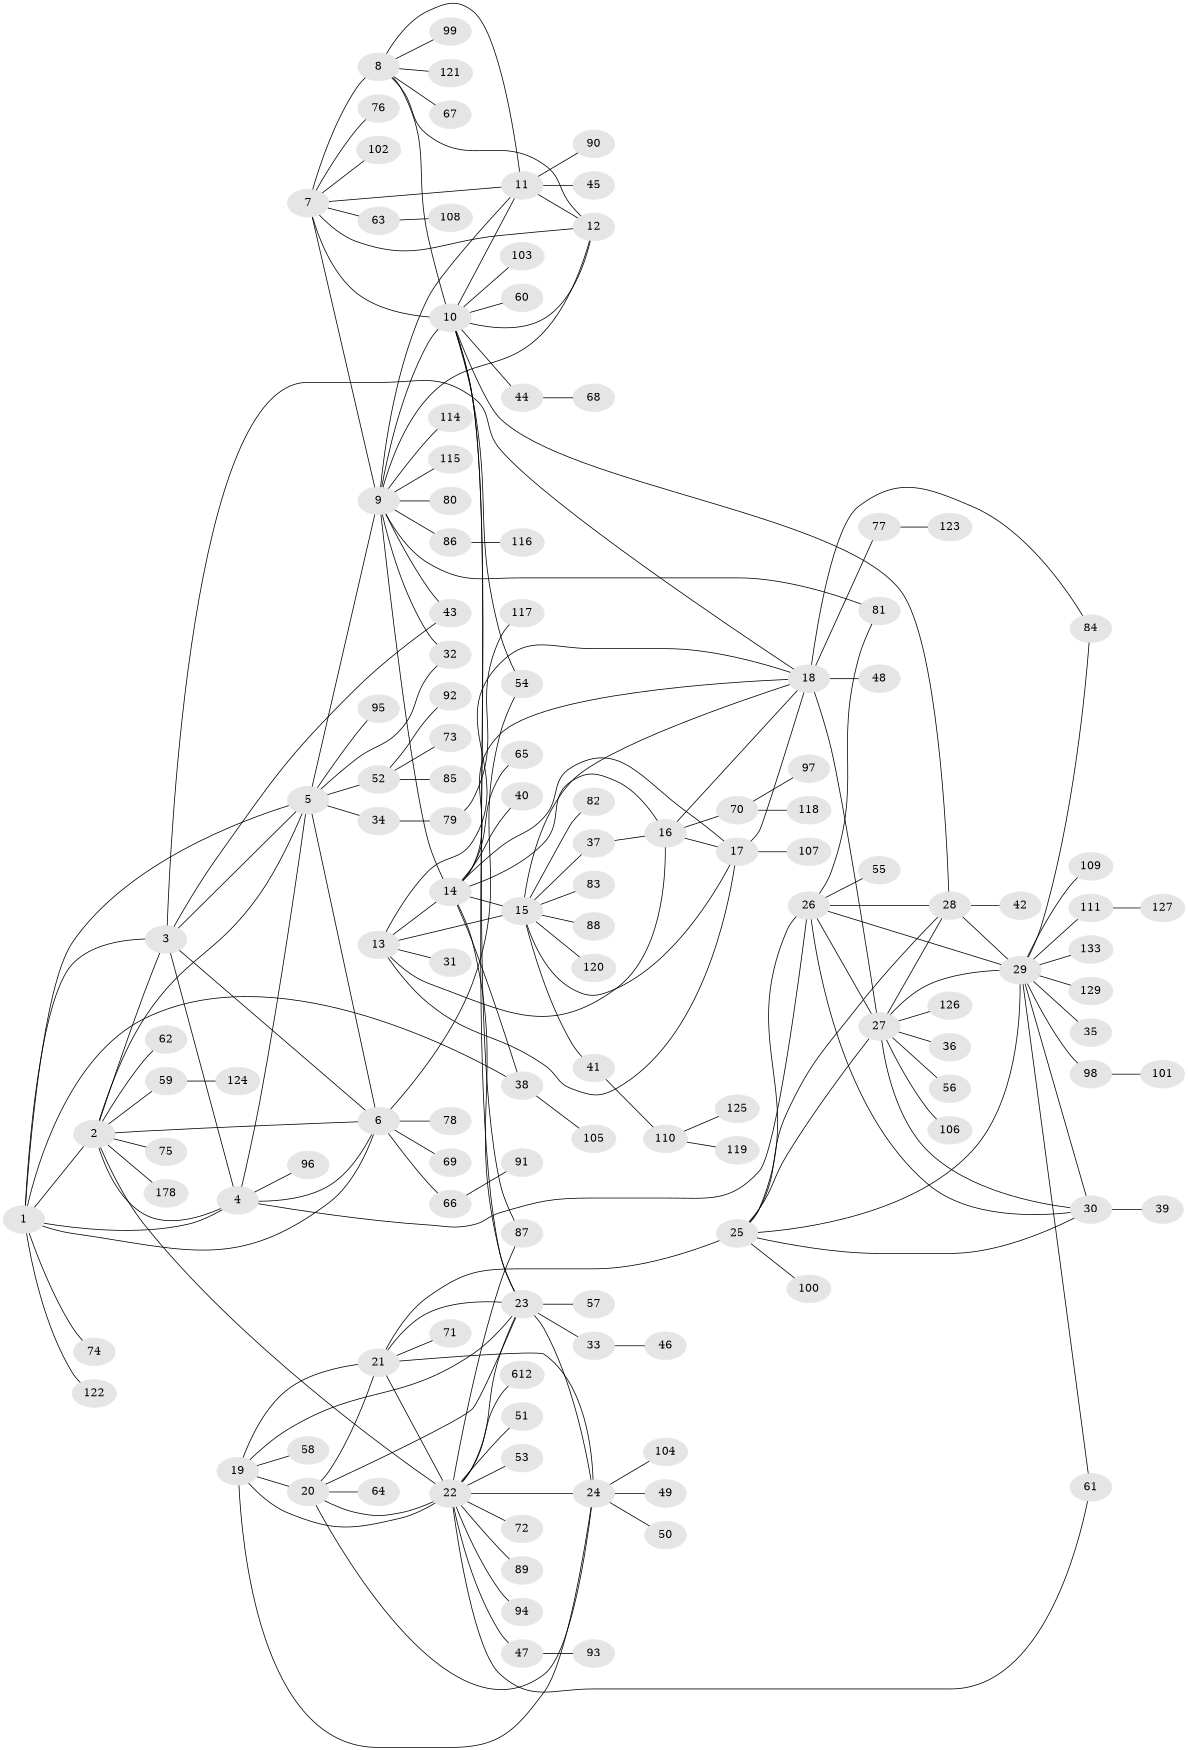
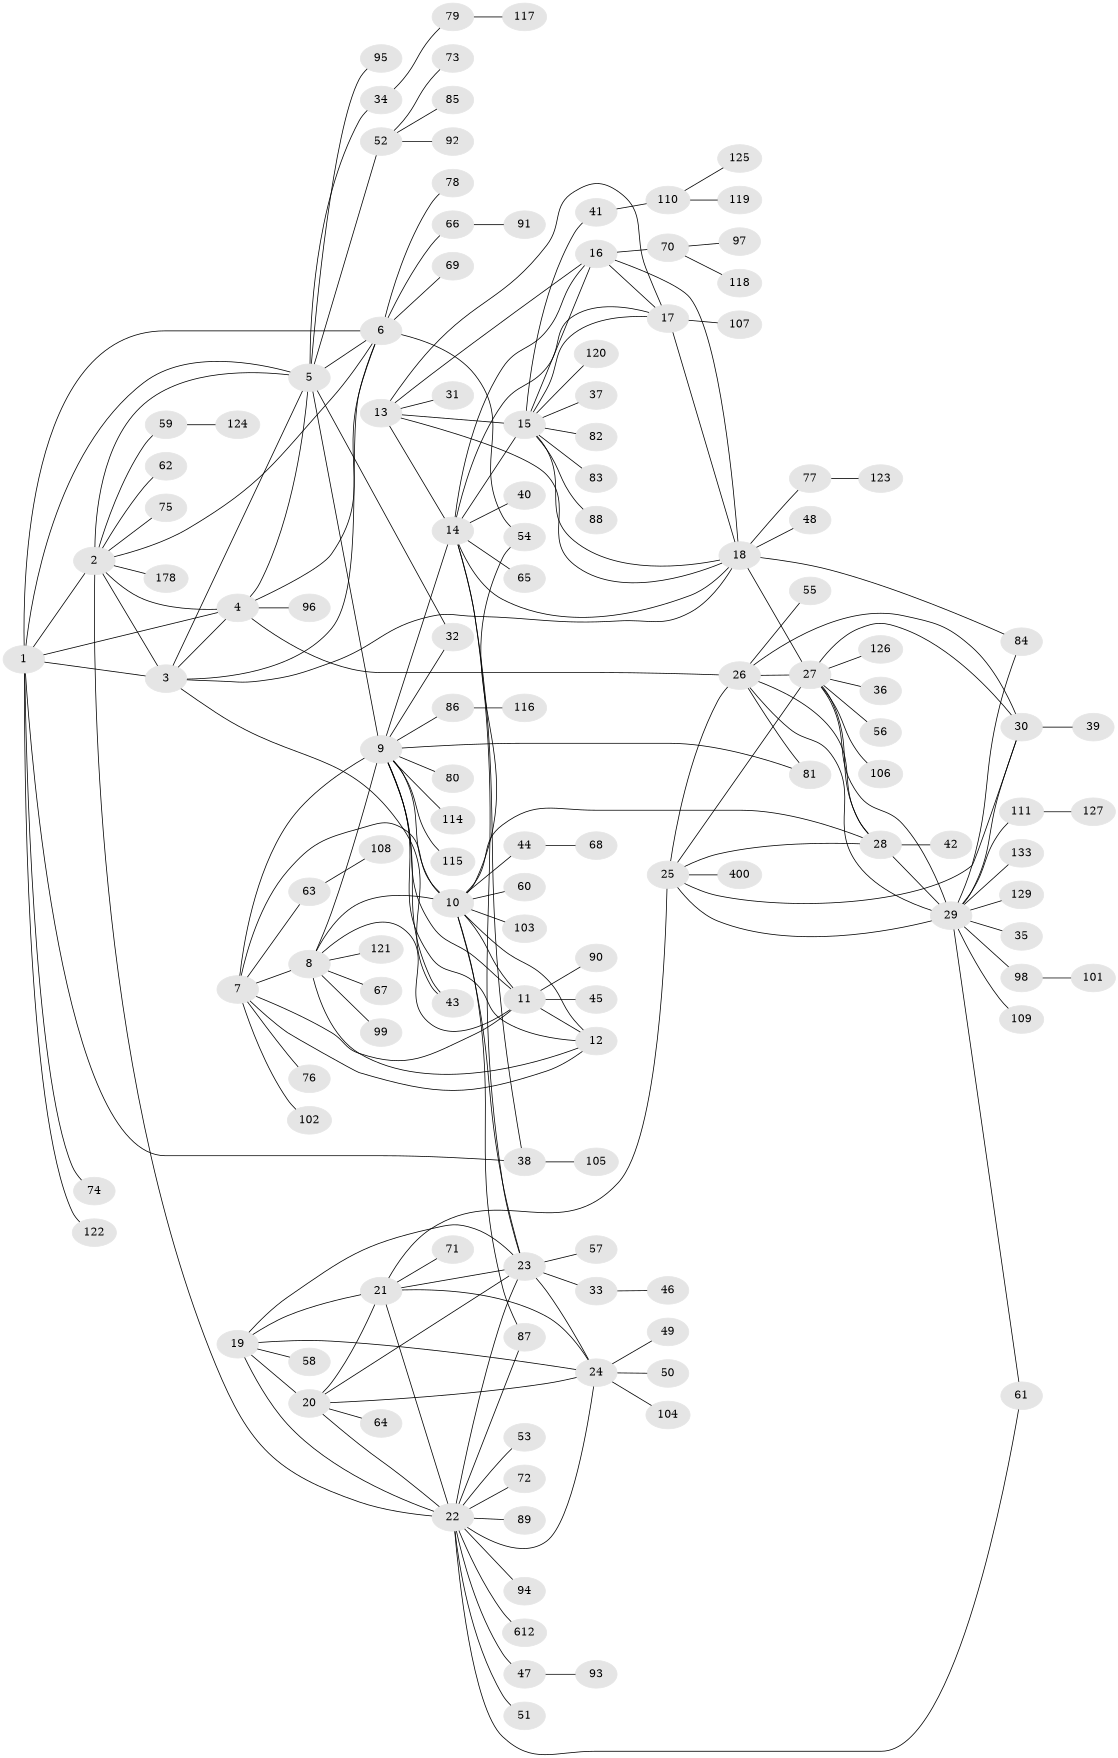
edge "16" -- "37": now "16" -- "15"
edge "9" -- "8": added
node "100": label "100" -> "400"
